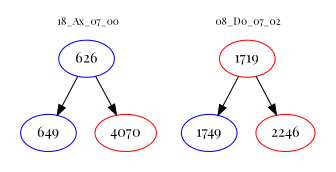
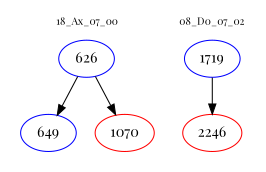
node "1719": color red -> blue
node "4070": label "4070" -> "1070"
node "1749": removed
